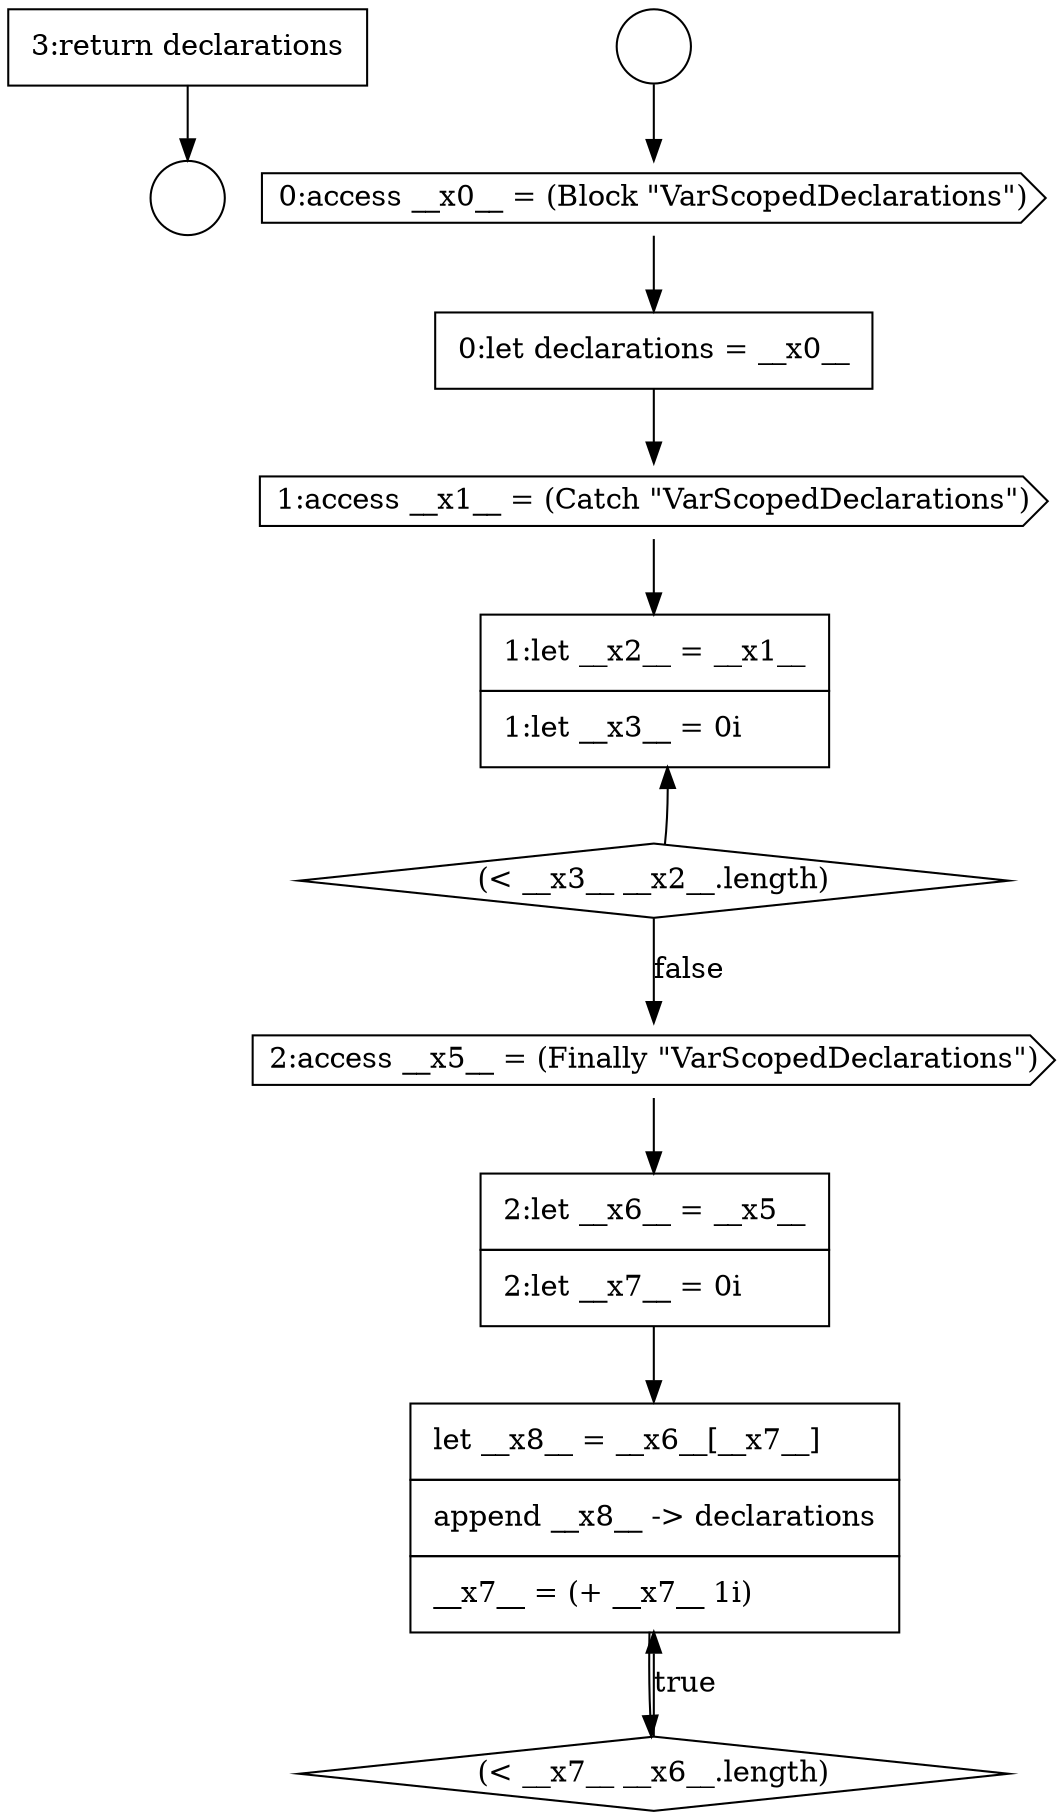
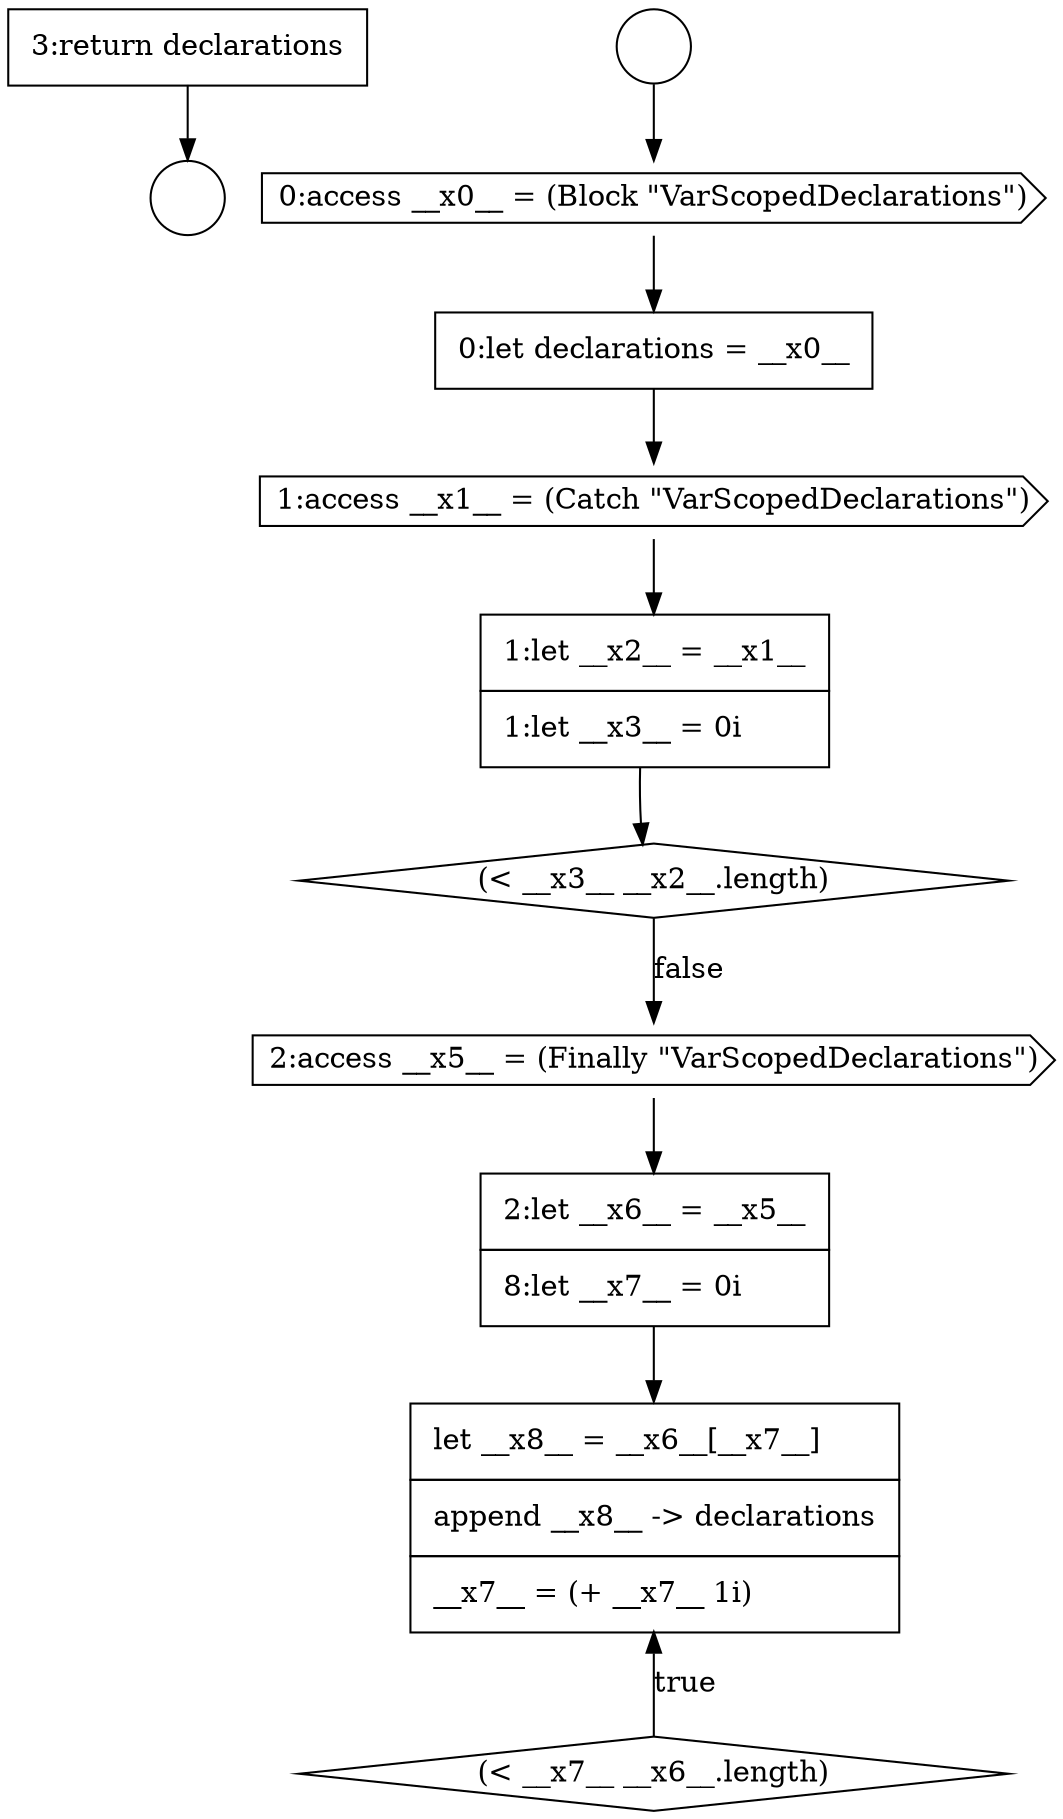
edge "(< __x3__ __x2__.length)" -> "1:let __x2__ = __x1__": reversed
node "2:let __x6__ = __x5__": text "2:let __x7__ = 0i" -> "8:let __x7__ = 0i"
edge "let __x8__ = __x6__[__x7__]" -> "(< __x7__ __x6__.length)": removed
